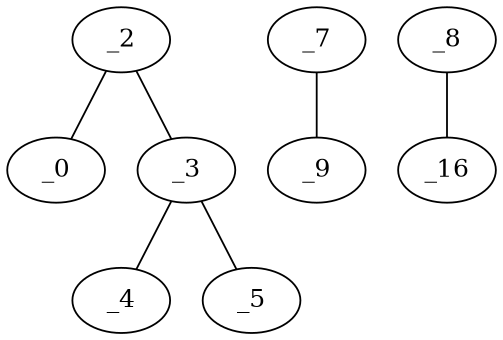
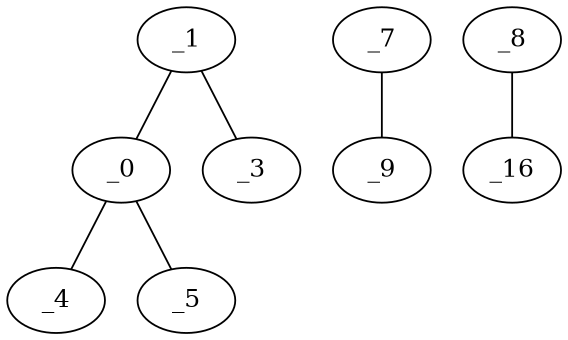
node "_2": label "_2" -> "_1"
edge "_3" -- "_4": now "_0" -- "_4"
edge "_3" -- "_5": now "_0" -- "_5"
